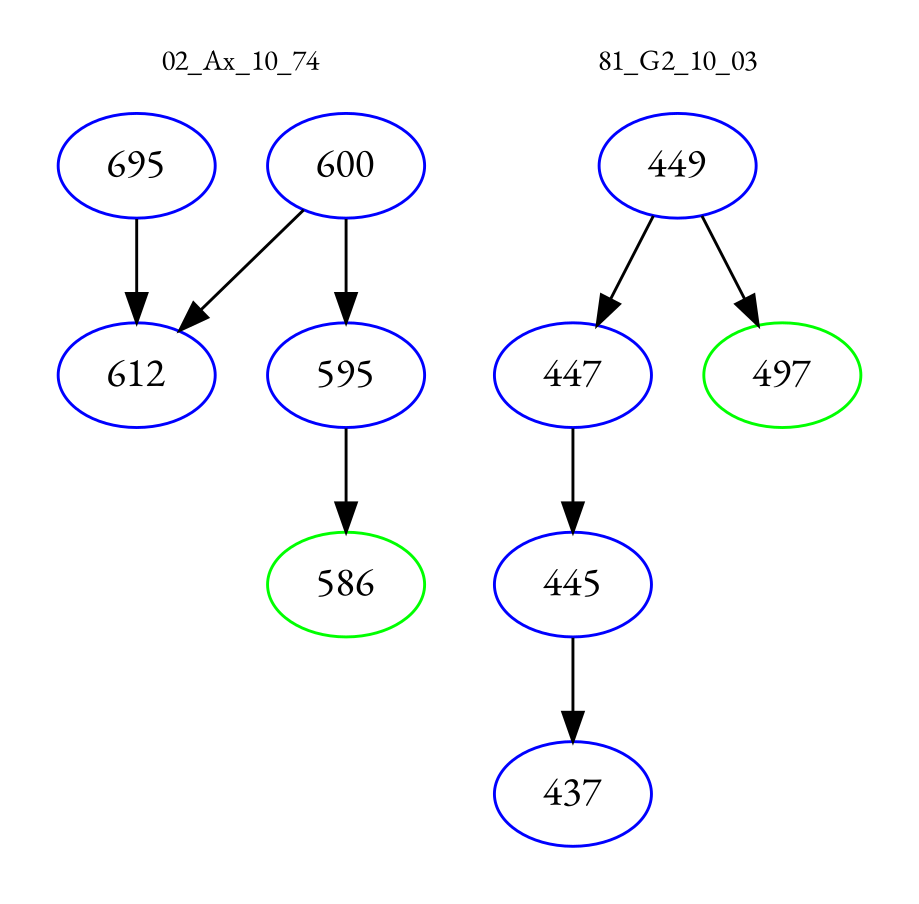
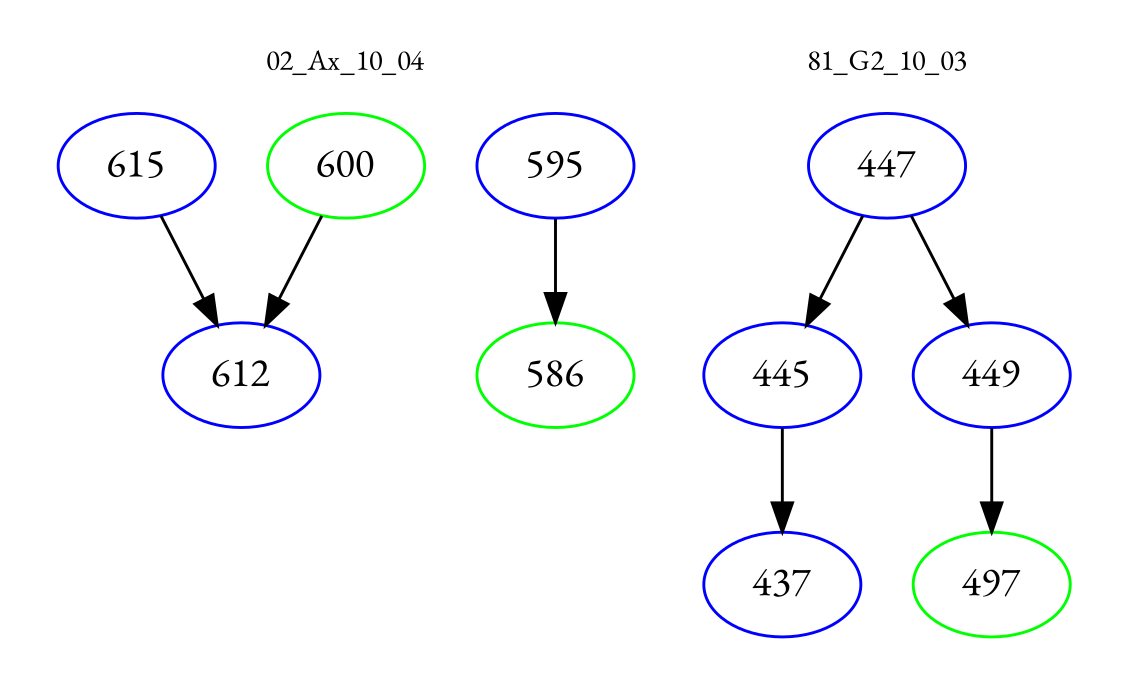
cluster "02_Ax_10_74": label "02_Ax_10_74" -> "02_Ax_10_04"
node "695": label "695" -> "615"
node "600": color blue -> green
edge "600" -> "595": removed
edge "449" -> "447": reversed
